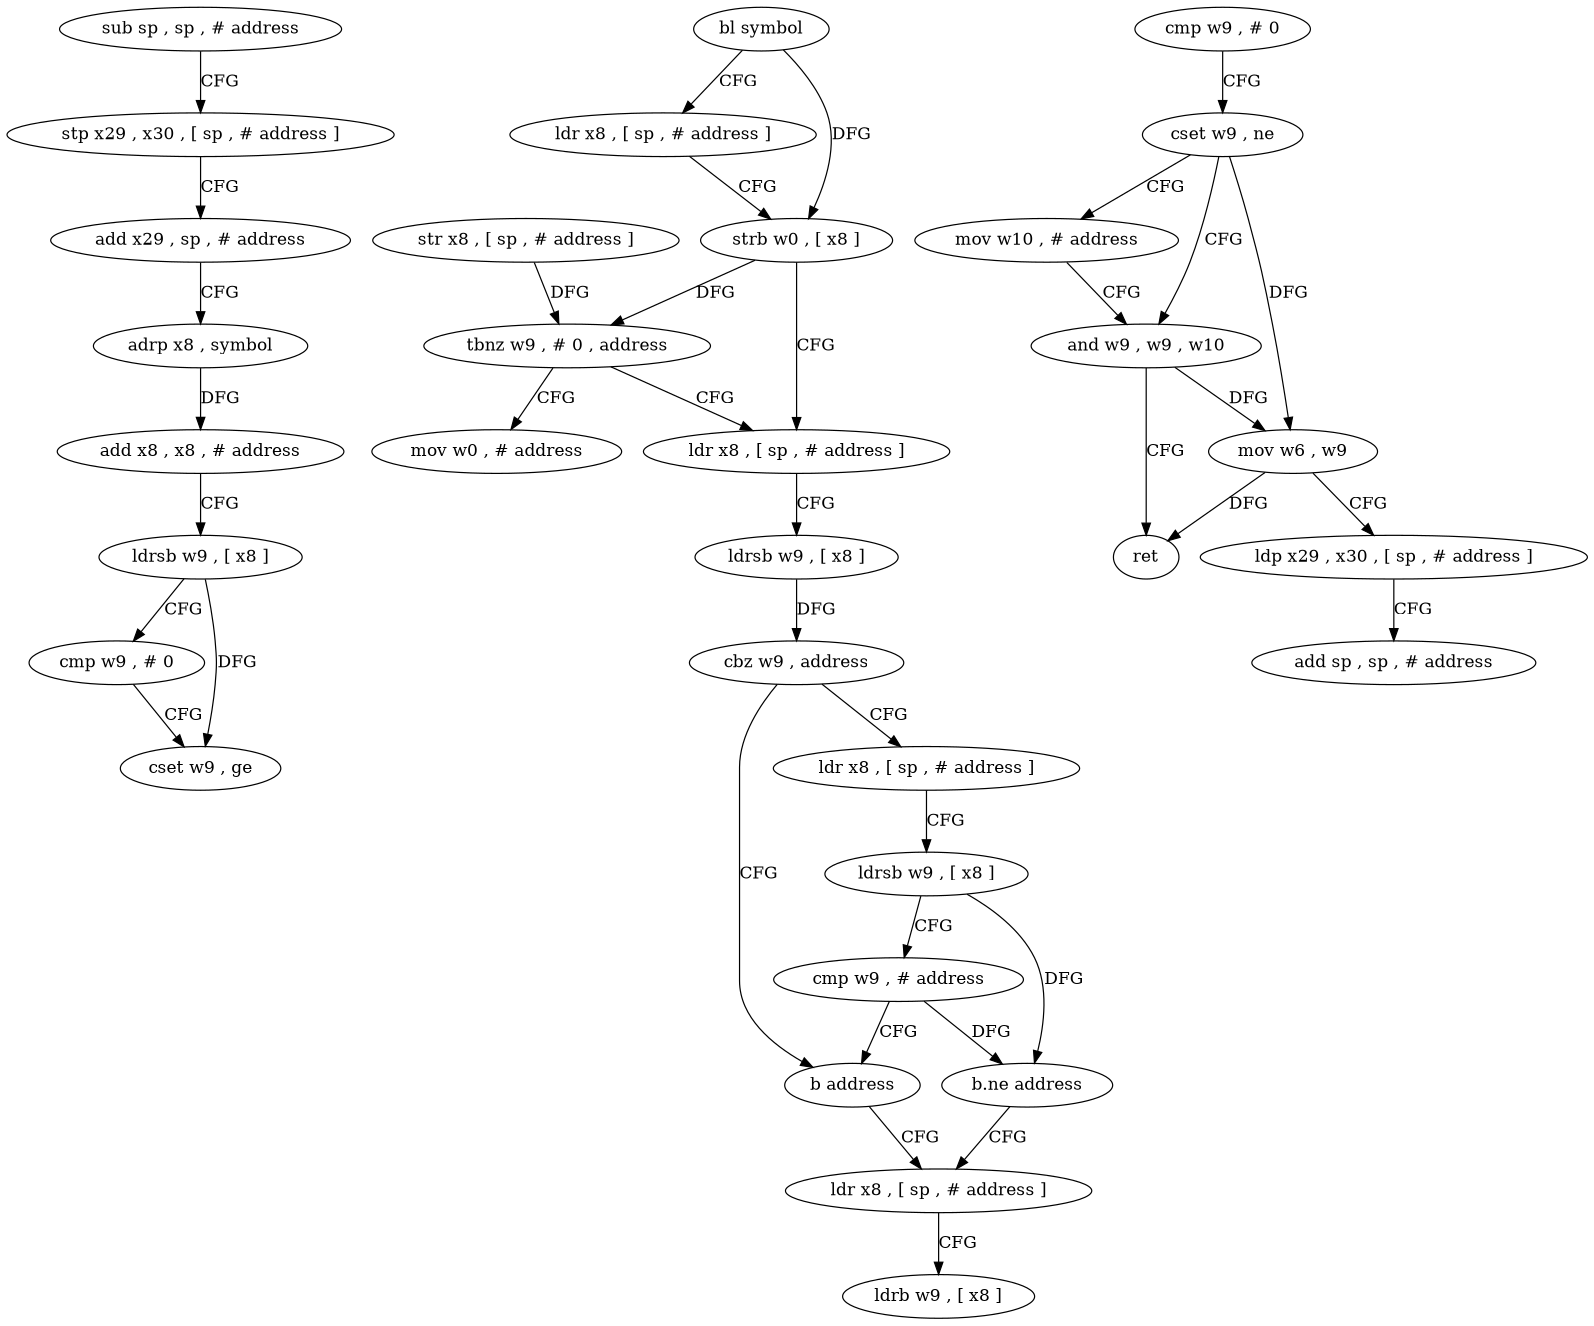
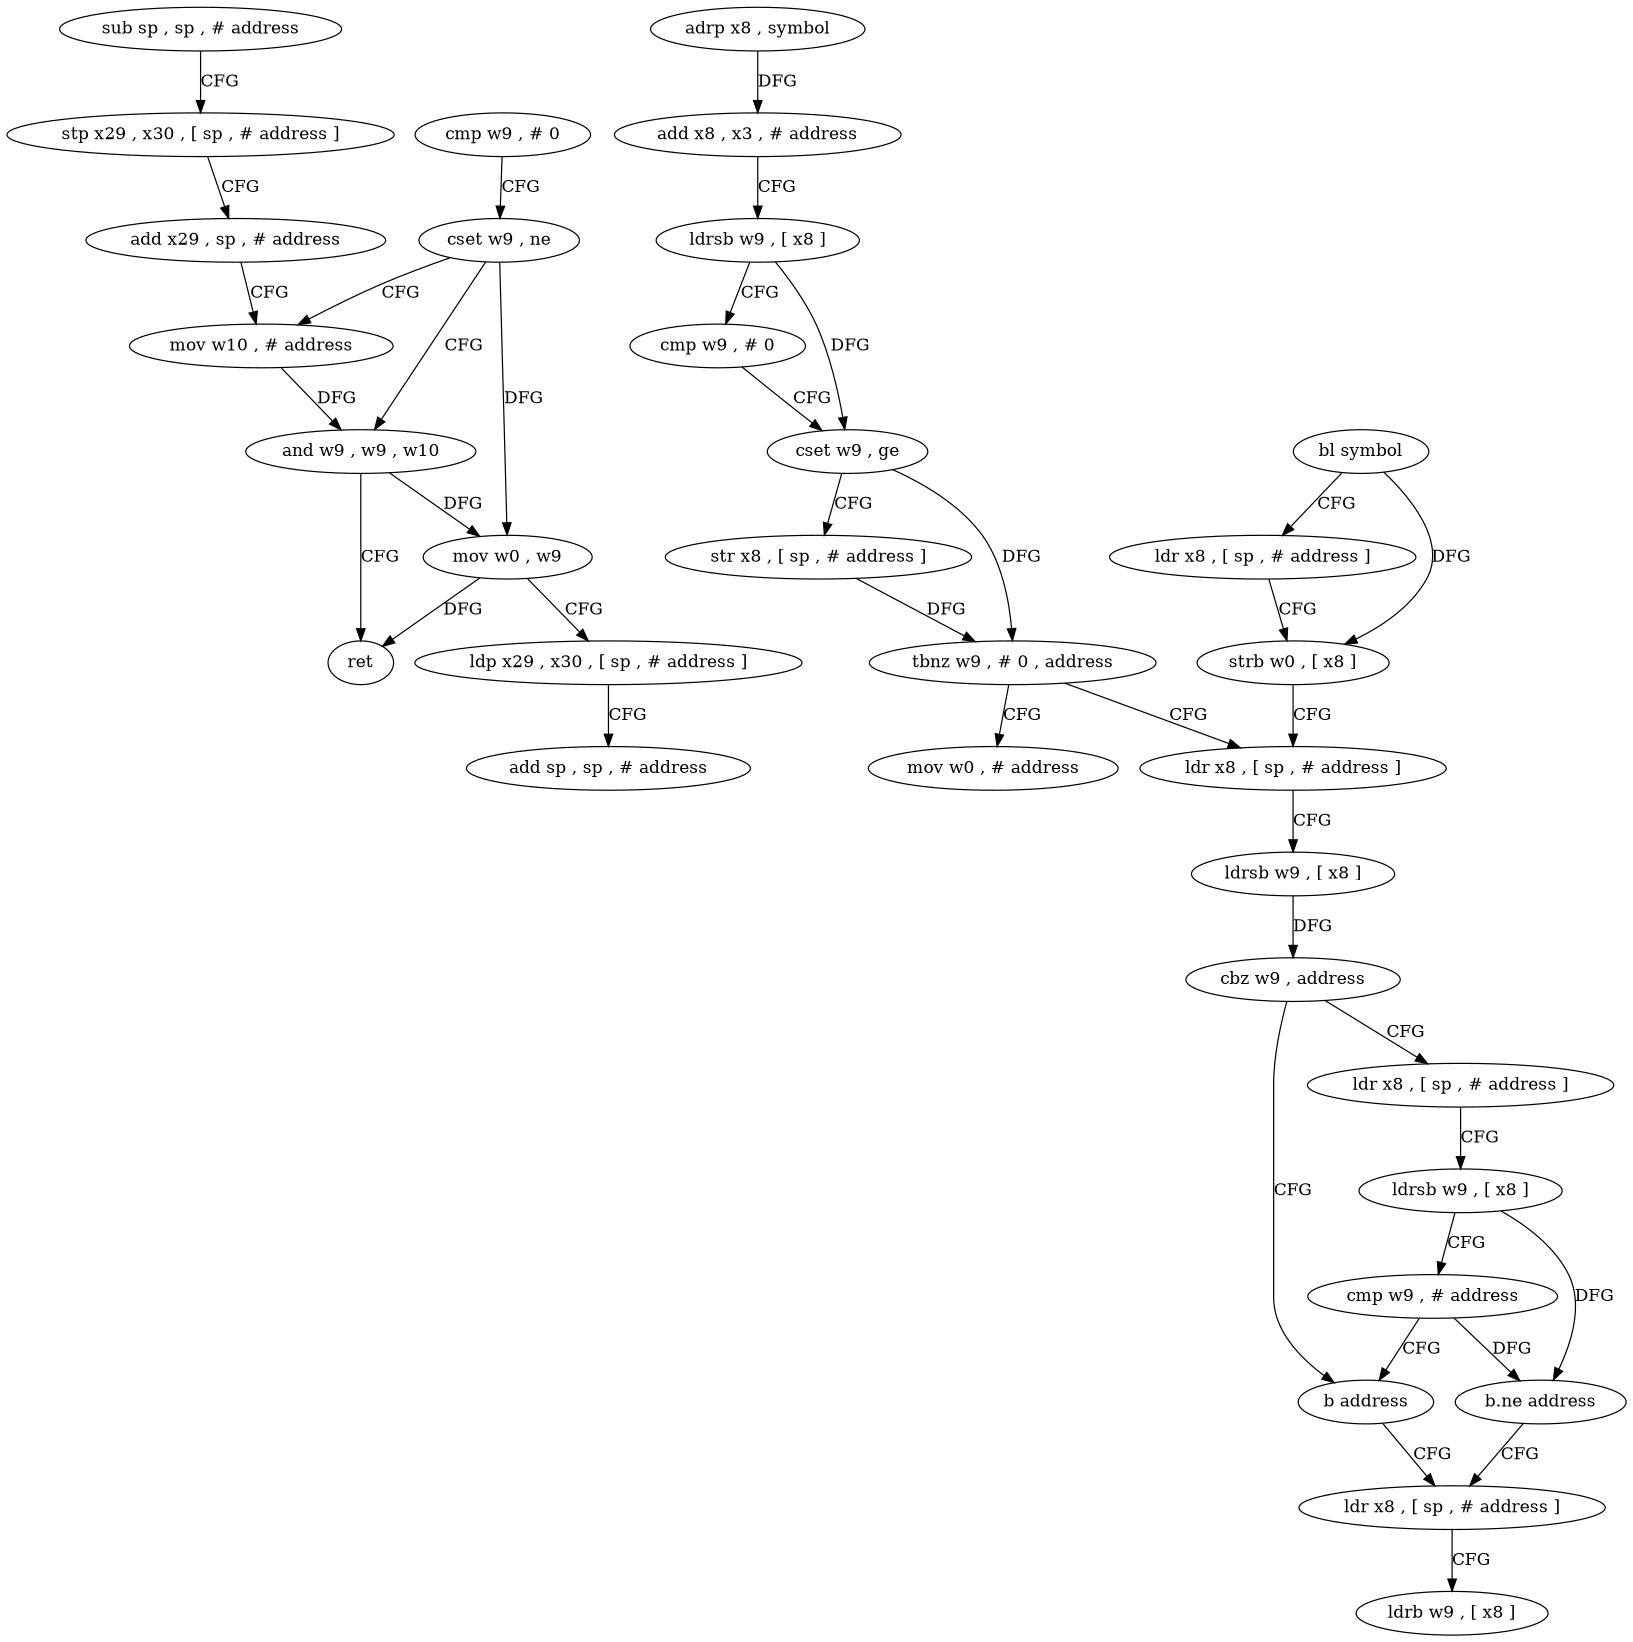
edge "add x29 , sp , # address" -> "adrp x8 , symbol": now "add x29 , sp , # address" -> "mov w10 , # address"
edge "strb w0 , [ x8 ]" -> "tbnz w9 , # 0 , address": now "cset w9 , ge" -> "tbnz w9 , # 0 , address"
edge "mov w10 , # address" -> "and w9 , w9 , w10": label "CFG" -> "DFG"
node "add x8 , x8 , # address": label "add x8 , x8 , # address" -> "add x8 , x3 , # address"
node "mov w6 , w9": label "mov w6 , w9" -> "mov w0 , w9"
edge "cset w9 , ge" -> "str x8 , [ sp , # address ]": added, label "CFG"
